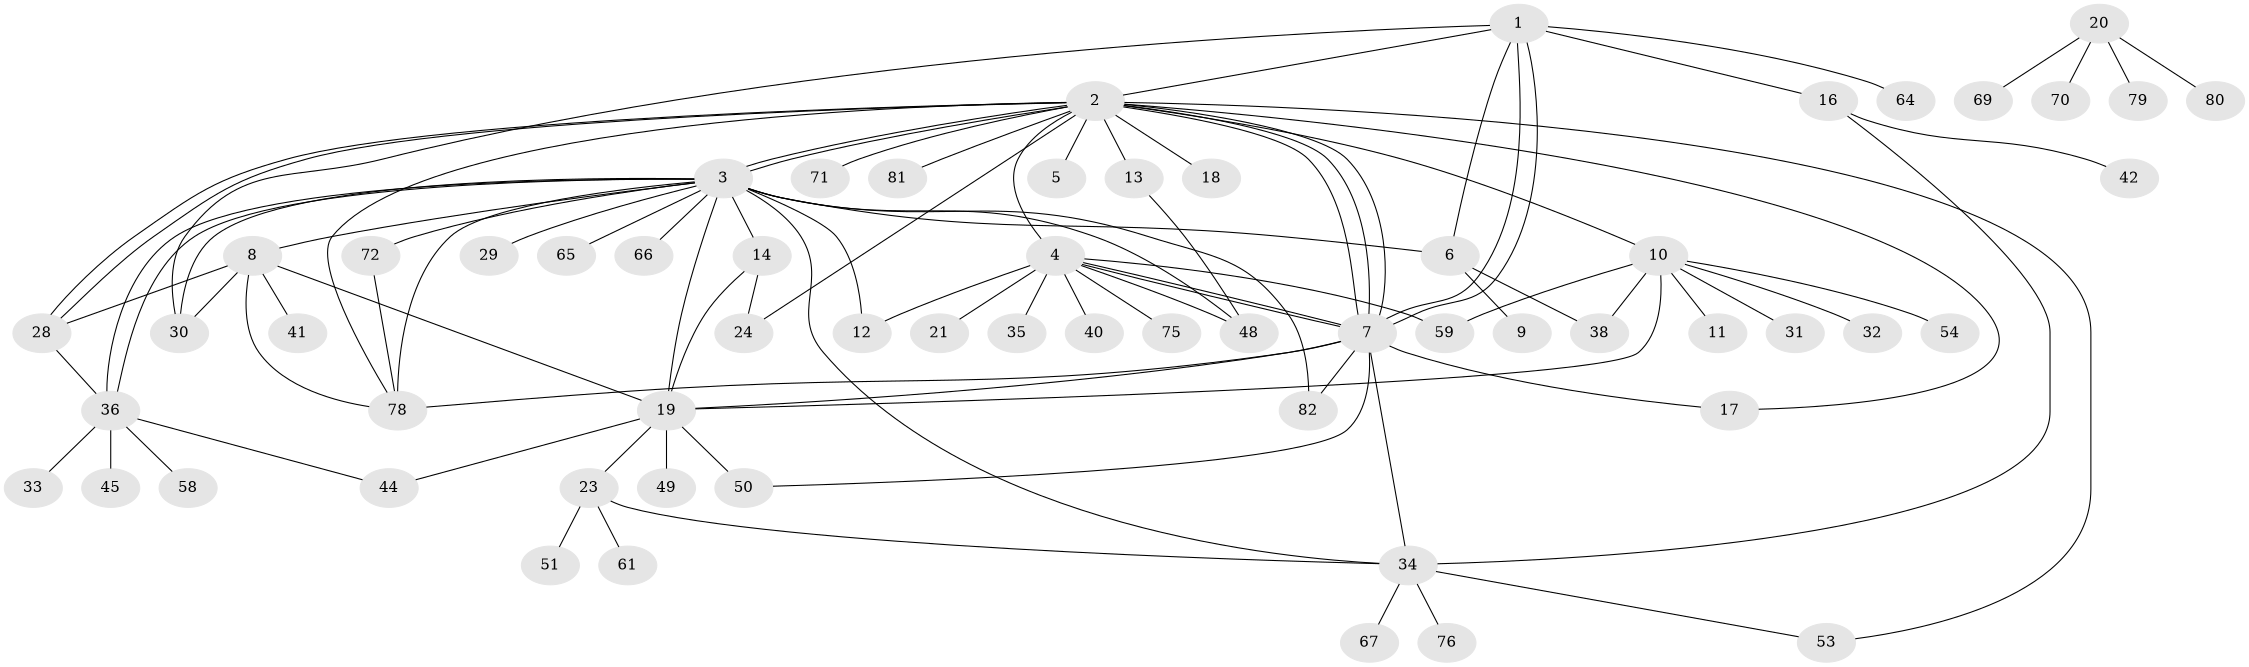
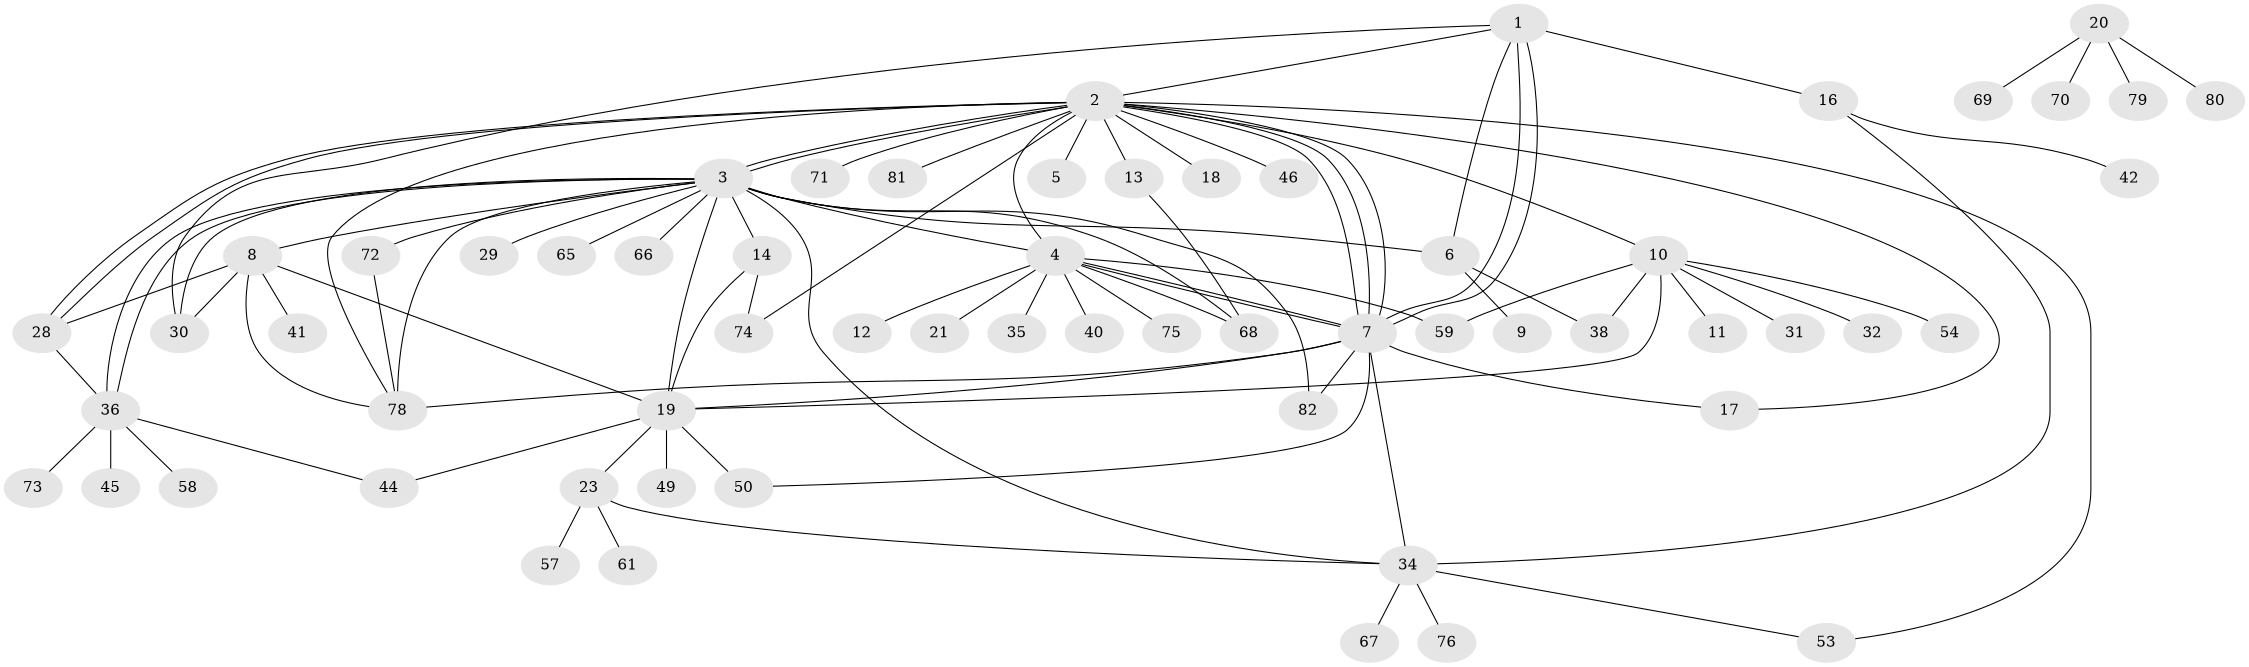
node "64": removed
node "46": added
edge "3" -- "12": now "3" -- "4"
node "24": label "24" -> "74"
node "48": label "48" -> "68"
node "33": label "33" -> "73"
node "51": label "51" -> "57"
